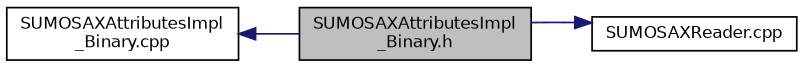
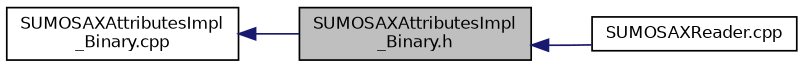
edge "SUMOSAXAttributesImpl _Binary.h" -> "SUMOSAXReader.cpp": reversed
